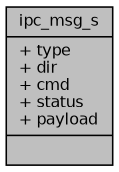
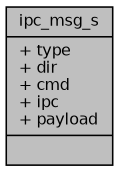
node "ipc_msg_s": text "+ status" -> "+ ipc"
